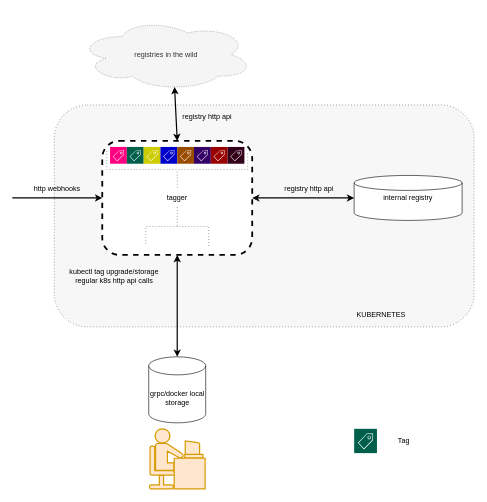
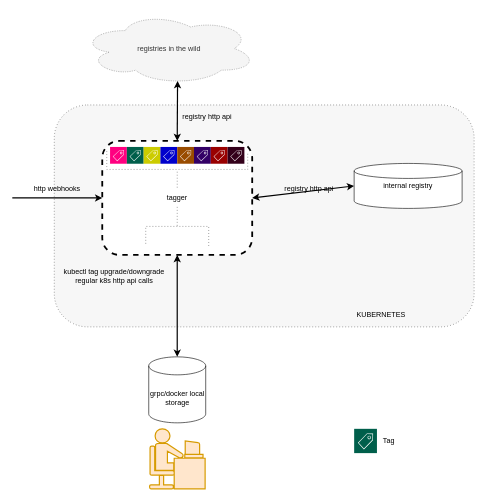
node "registries in the wild": moved (166, 54) -> (169, 48)
node "internal registry": moved (408, 198) -> (408, 186)
node "kubectl tag upgrade/storage regular k8s http api calls": label "kubectl tag upgrade/storage regular k8s http api calls" -> "kubectl tag upgrade/downgrade regular k8s http api calls"
node "Tag": moved (404, 441) -> (389, 441)
